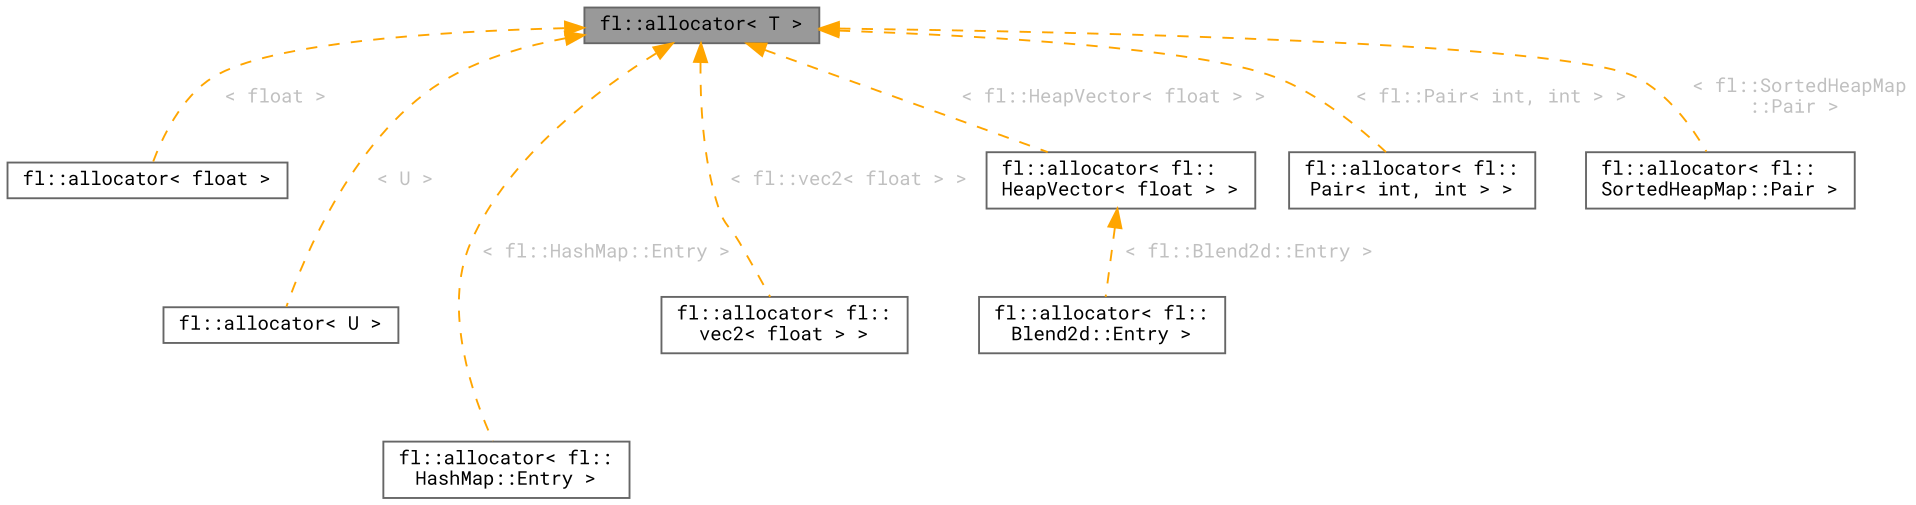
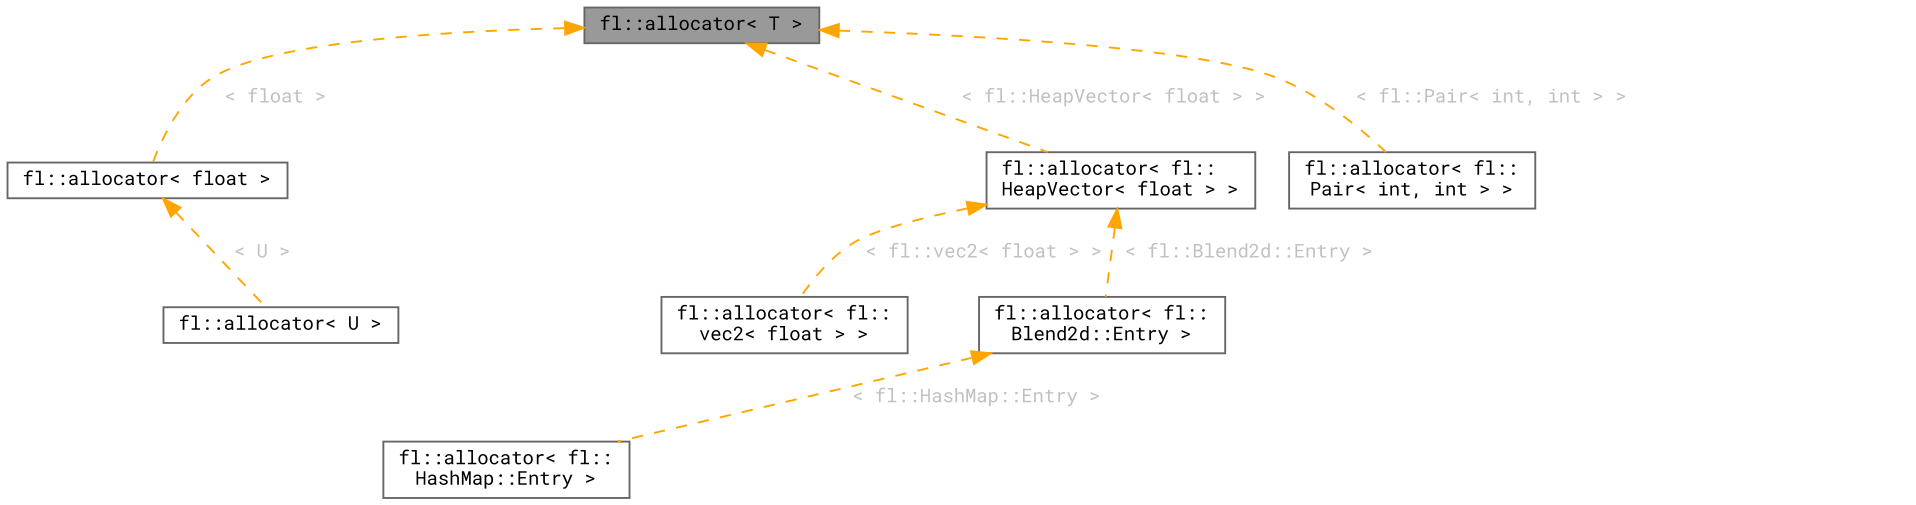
edge "fl::allocator< U >" -> "fl::allocator< T >": now "fl::allocator< U >" -> "fl::allocator< float >"
node "fl::allocator< fl:: SortedHeapMap::Pair >": removed
edge "fl::allocator< fl:: vec2< float > >" -> "fl::allocator< T >": now "fl::allocator< fl:: vec2< float > >" -> "fl::allocator< fl:: HeapVector< float > >"
edge "fl::allocator< fl:: HashMap::Entry >" -> "fl::allocator< T >": now "fl::allocator< fl:: HashMap::Entry >" -> "fl::allocator< fl:: Blend2d::Entry >"
